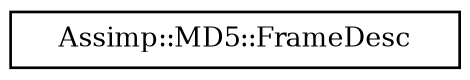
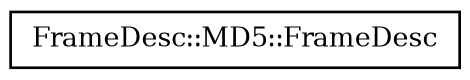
node "Assimp::MD5::FrameDesc": label "Assimp::MD5::FrameDesc" -> "FrameDesc::MD5::FrameDesc"
